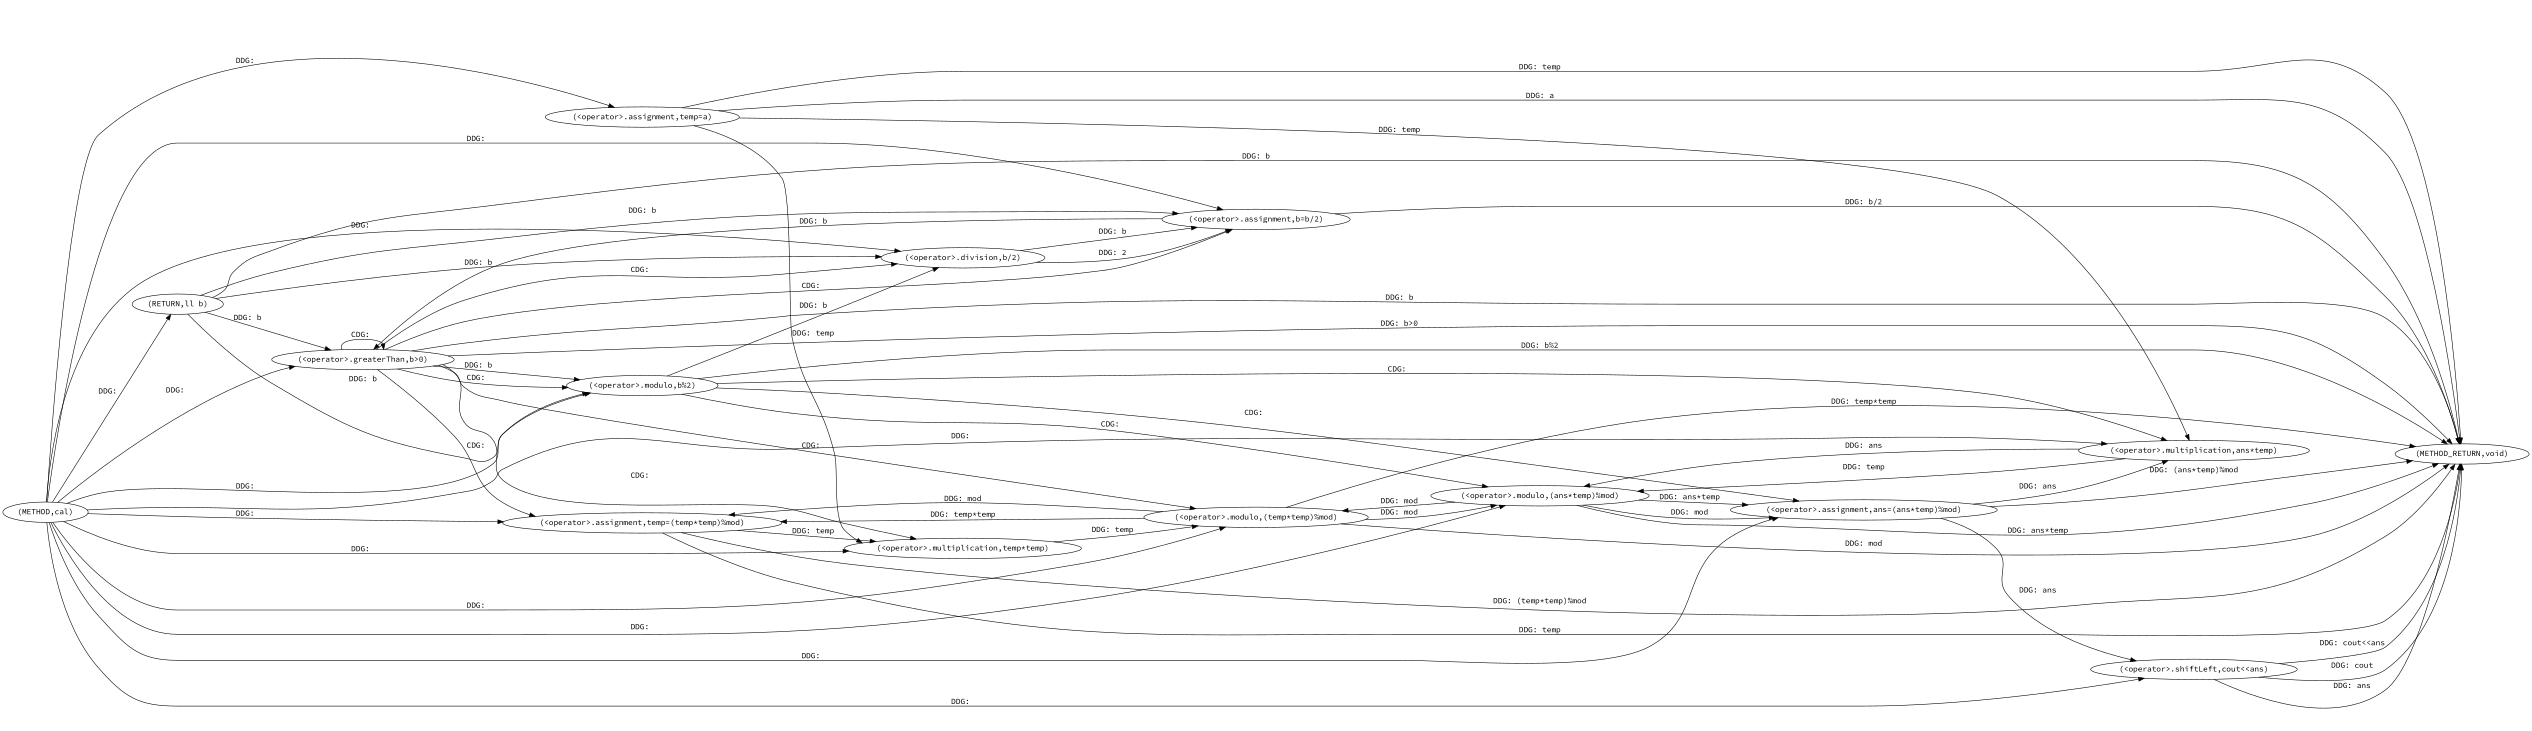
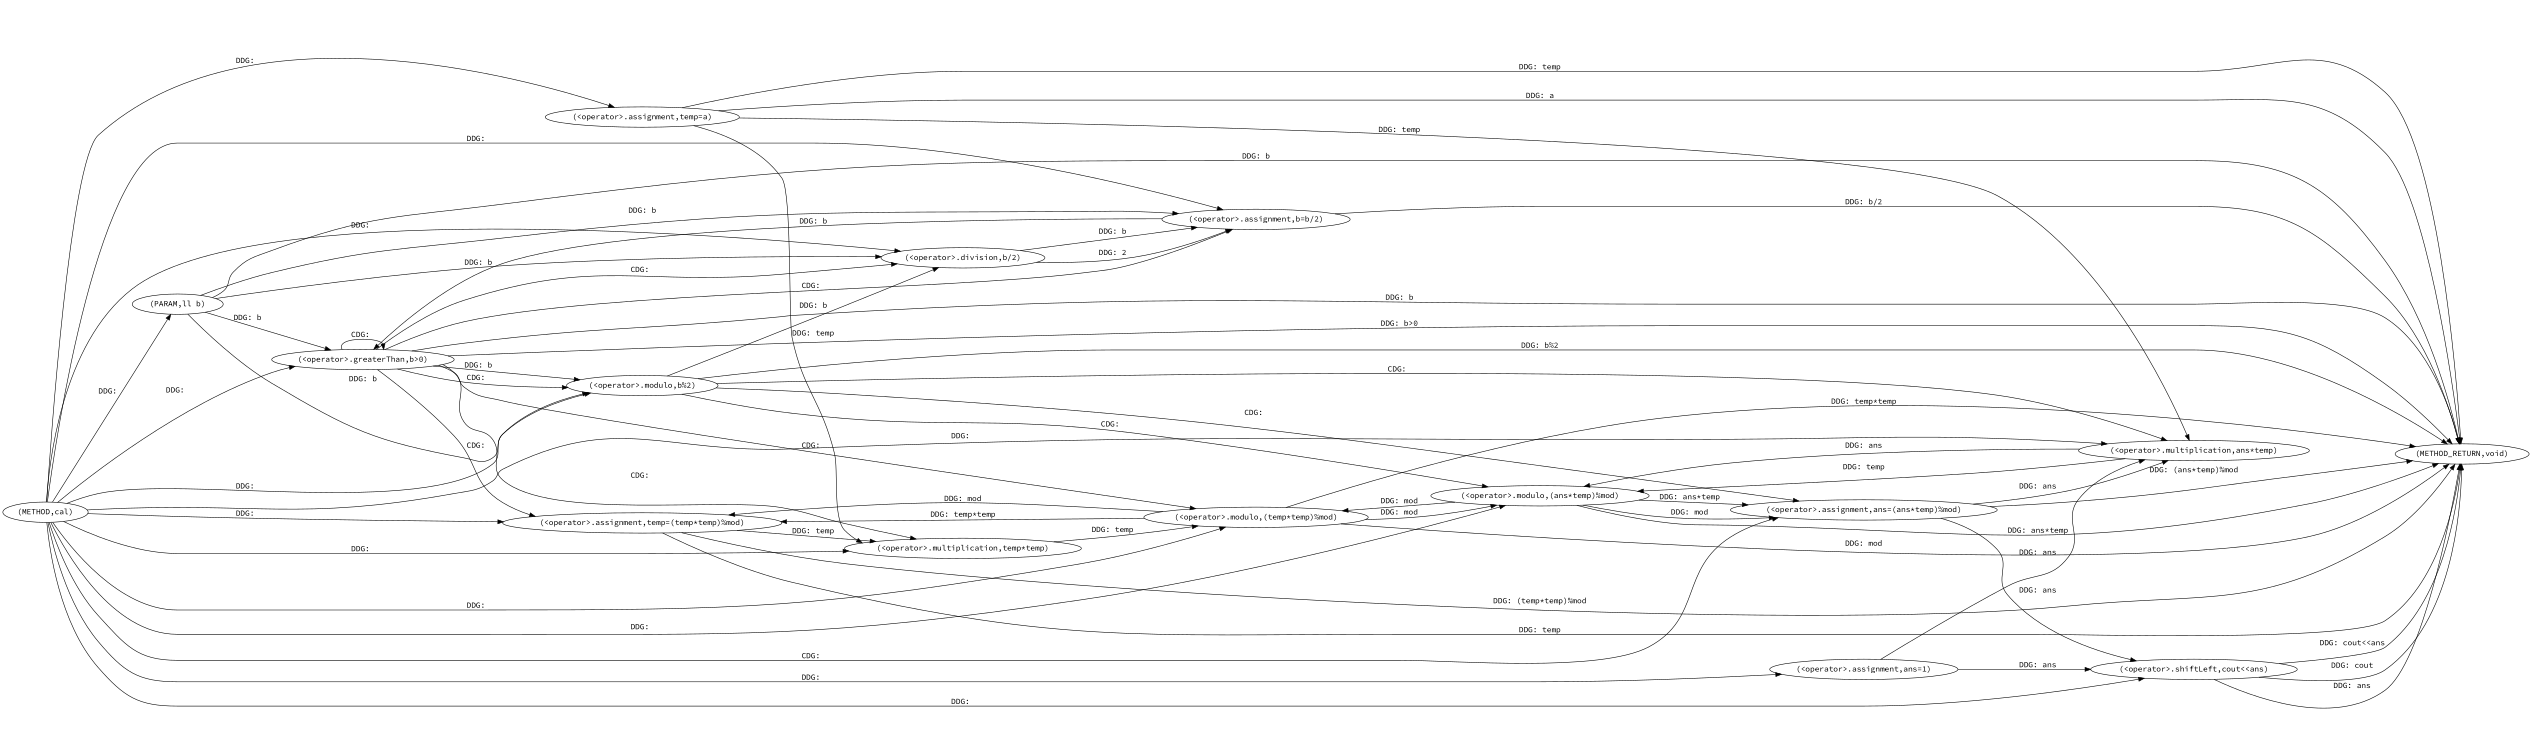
node "(RETURN,ll b)": label "(RETURN,ll b)" -> "(PARAM,ll b)"
edge "(METHOD,cal)" -> "(<operator>.assignment,ans=(ans*temp)%mod)": label "DDG: " -> "CDG: "
node "(<operator>.assignment,ans=1)": added
